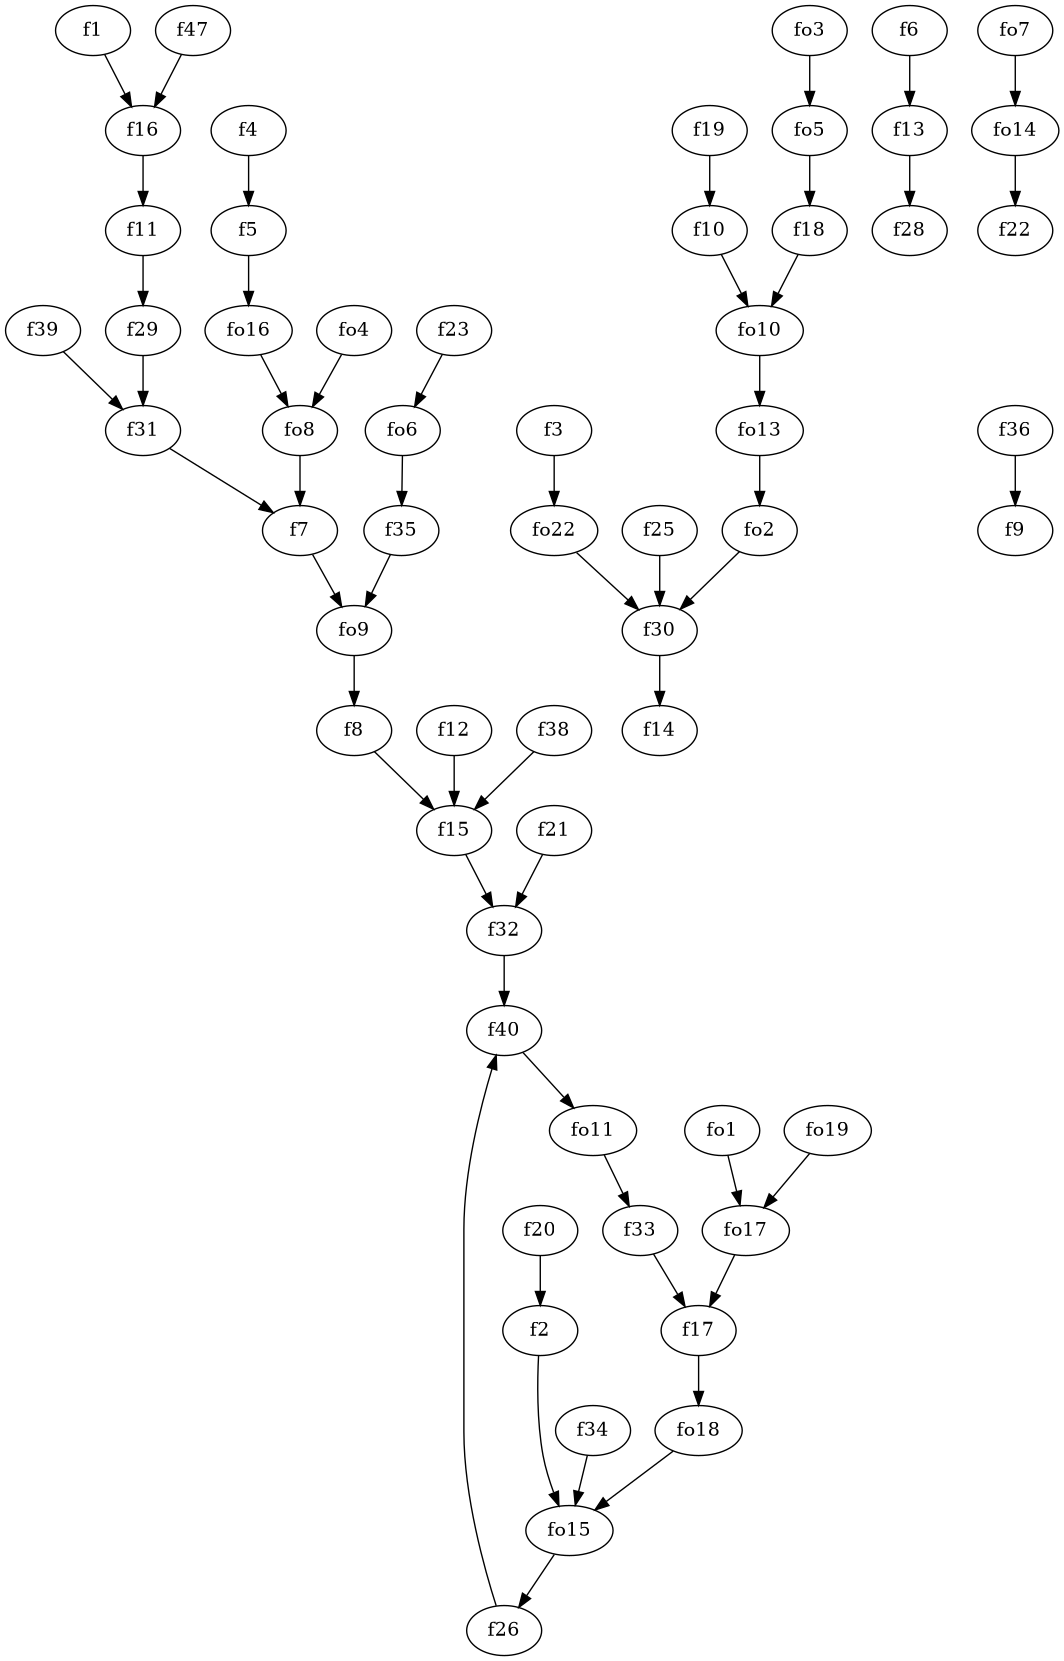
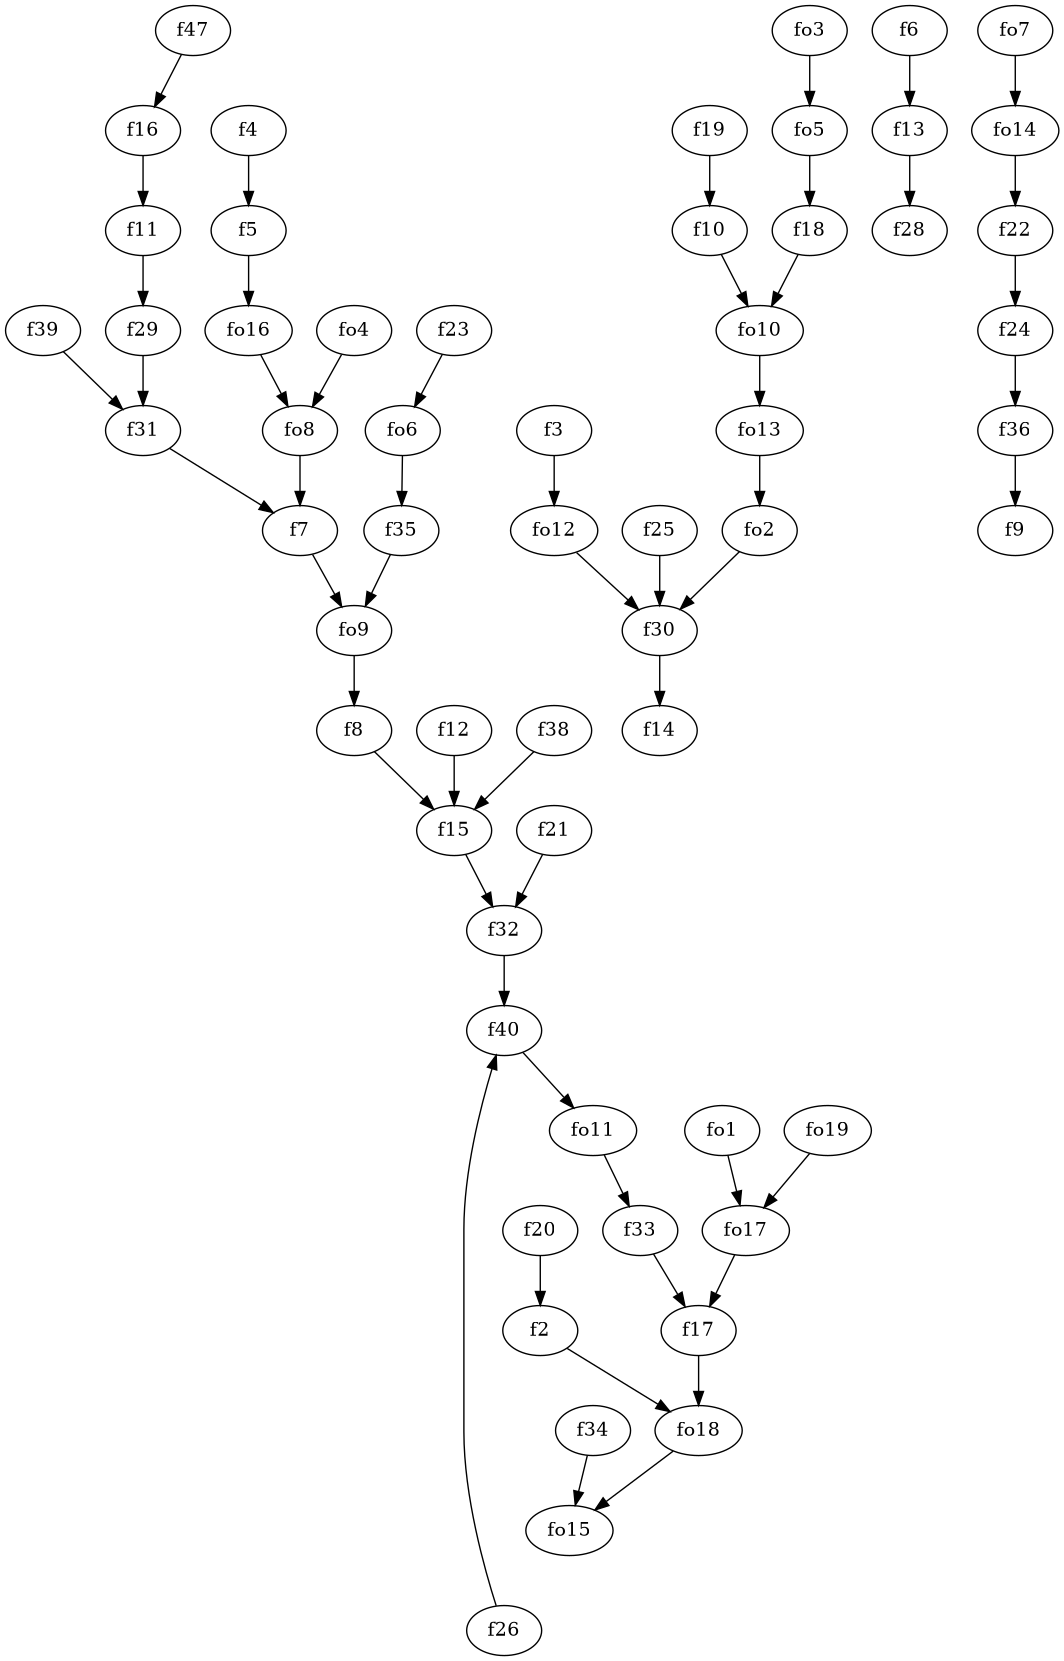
node "f1": removed
node "f24": added
node "fo22": label "fo22" -> "fo12"
edge "f2" -> "fo15": now "f2" -> "fo18"
edge "fo15" -> "f26": removed
